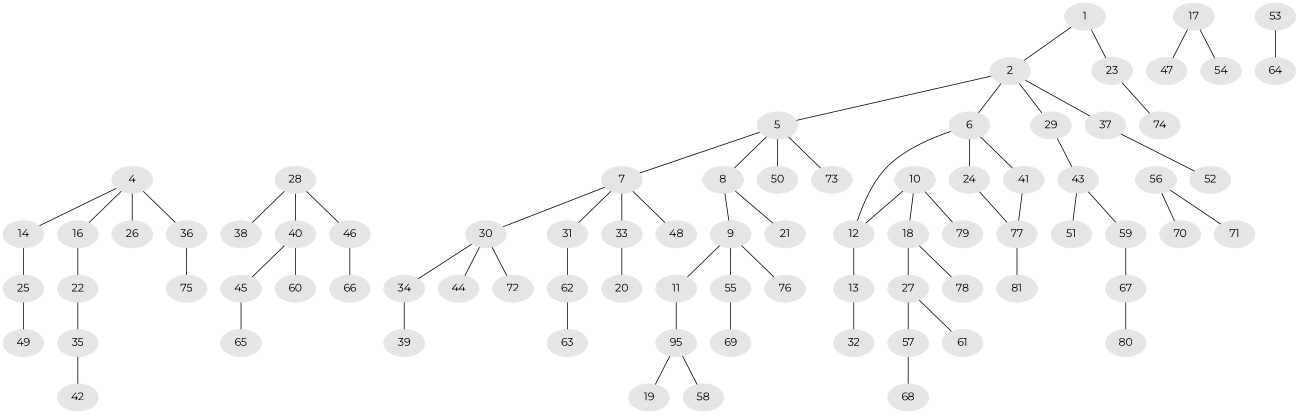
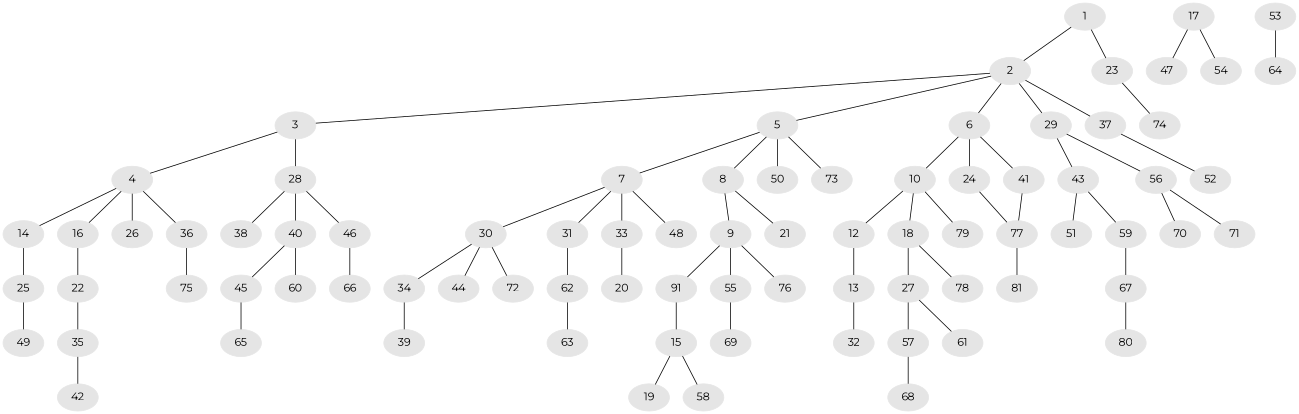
node "3": added
edge "29" -- "56": added
edge "6" -- "12": now "6" -- "10"
node "11": label "11" -> "91"
node "95": label "95" -> "15"
